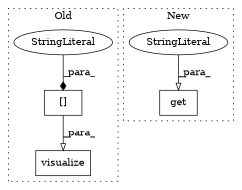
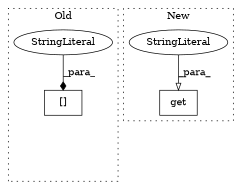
node "visualize": removed
